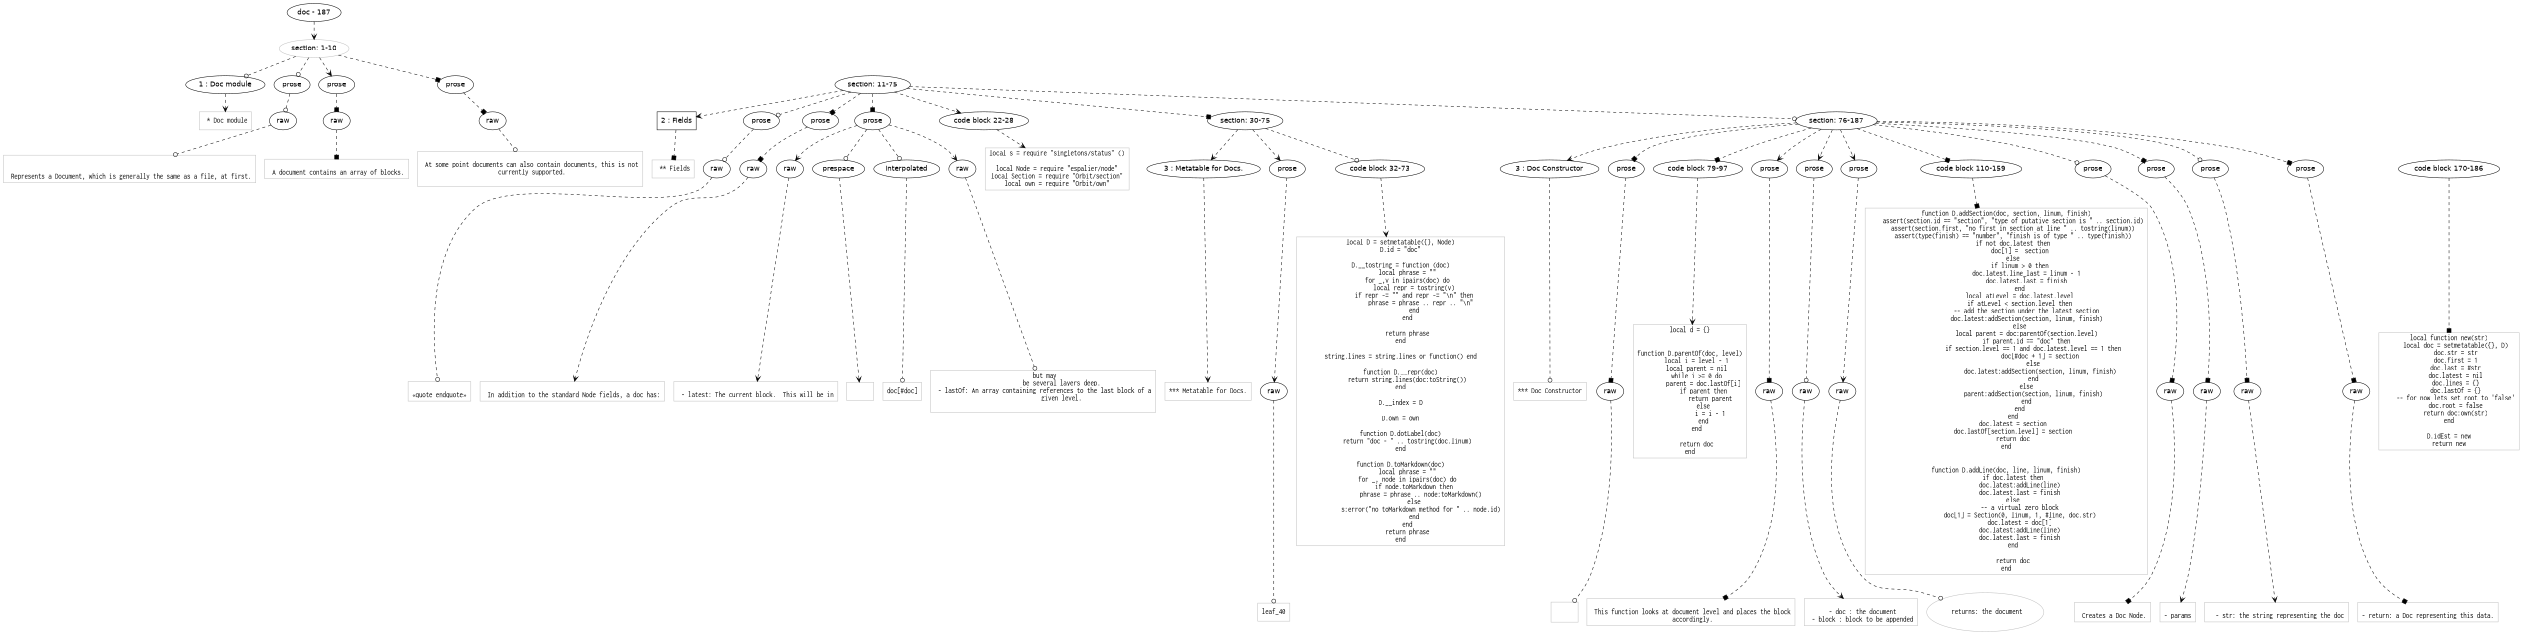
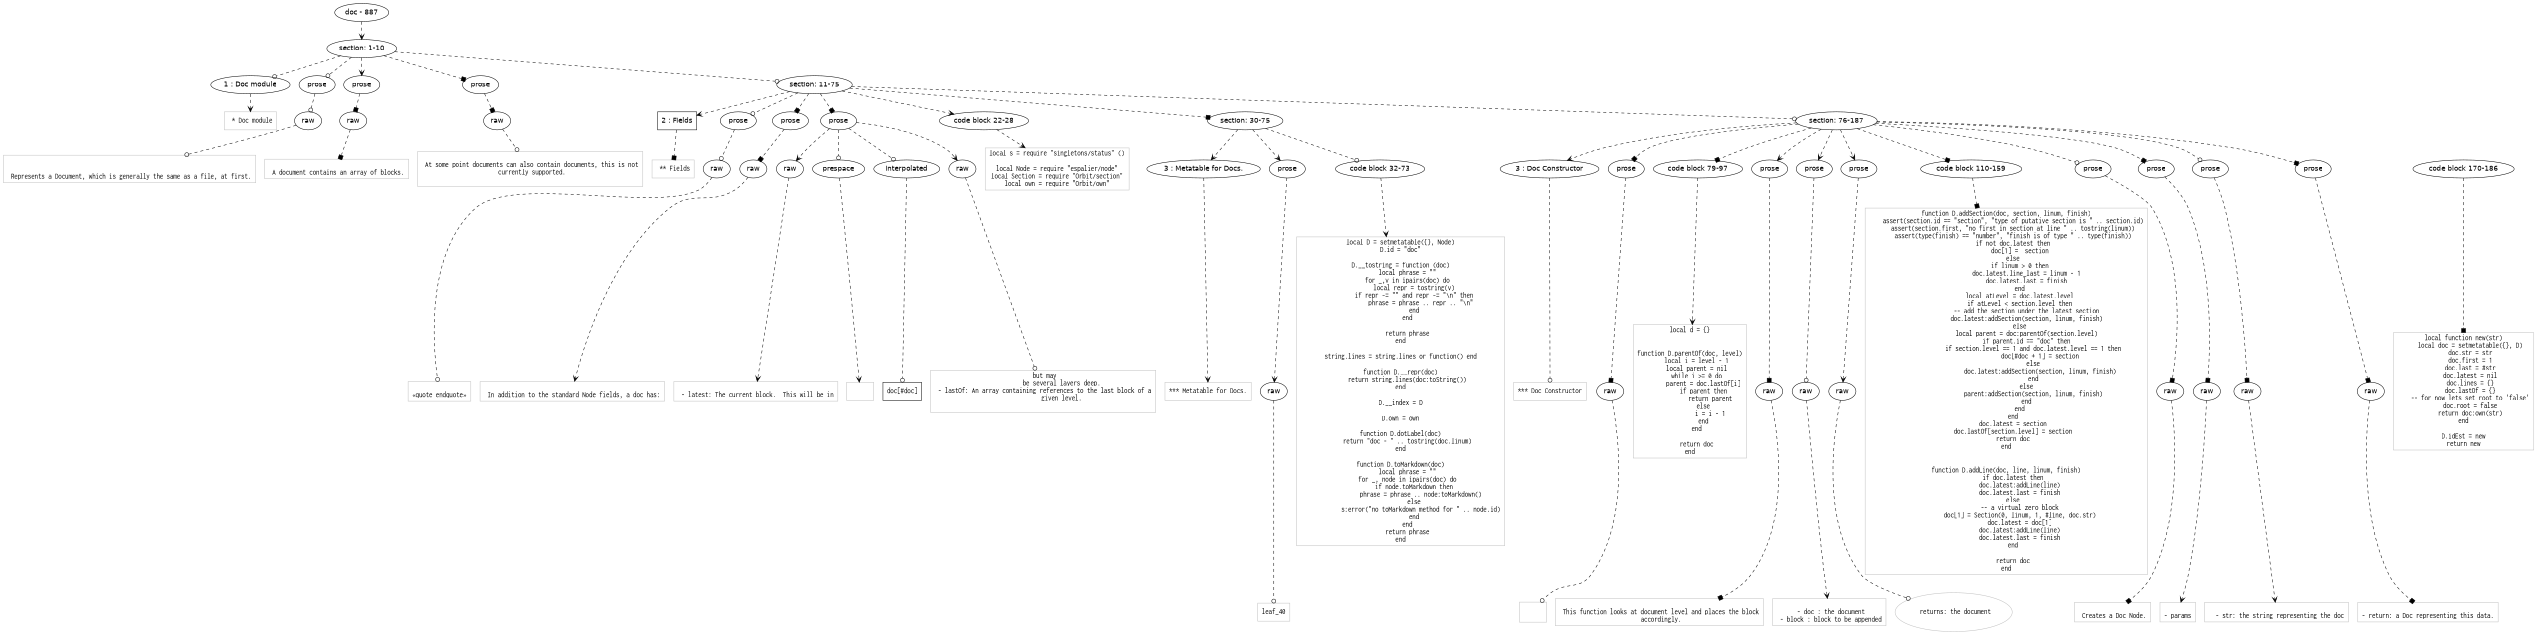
node "doc - 187": label "doc - 187" -> "doc - 887"
node "section: 1-10": color Gray -> black
edge "section: 1-10" -> "section: 11-75": added
node "doc[#doc]": color Gray -> black
